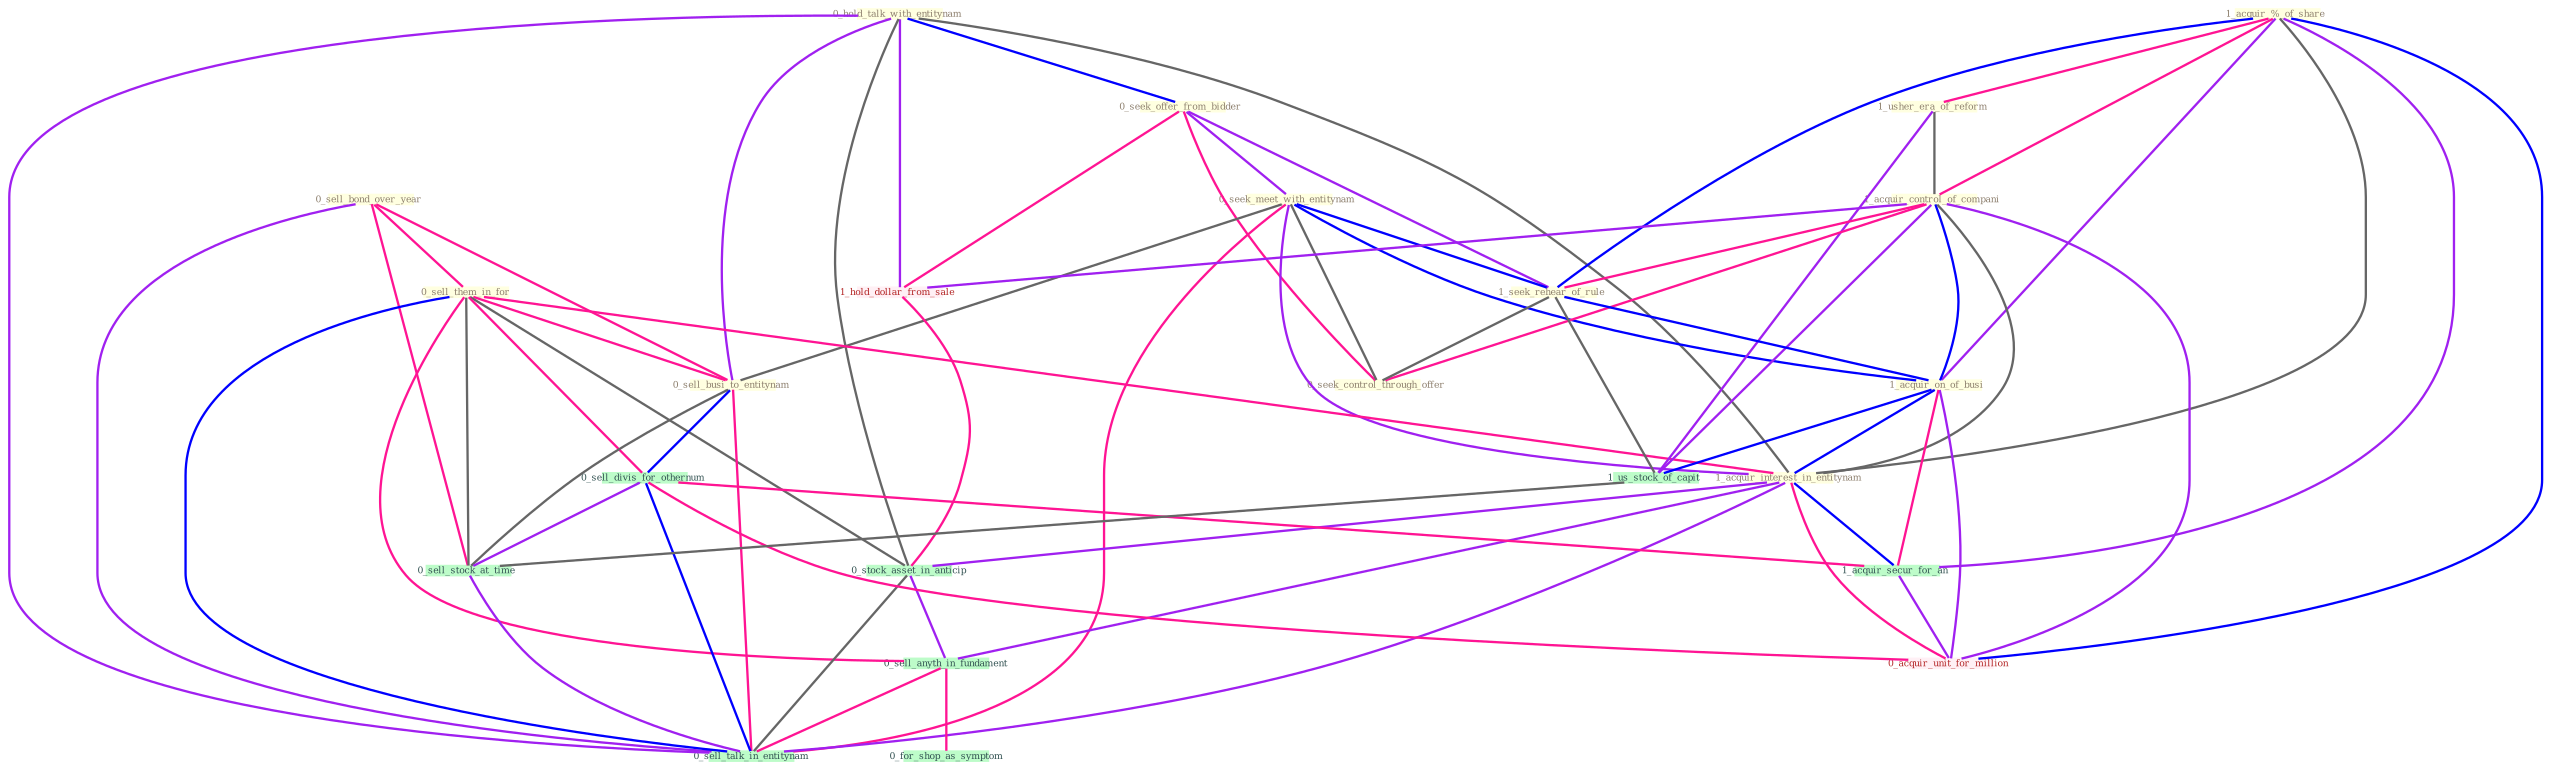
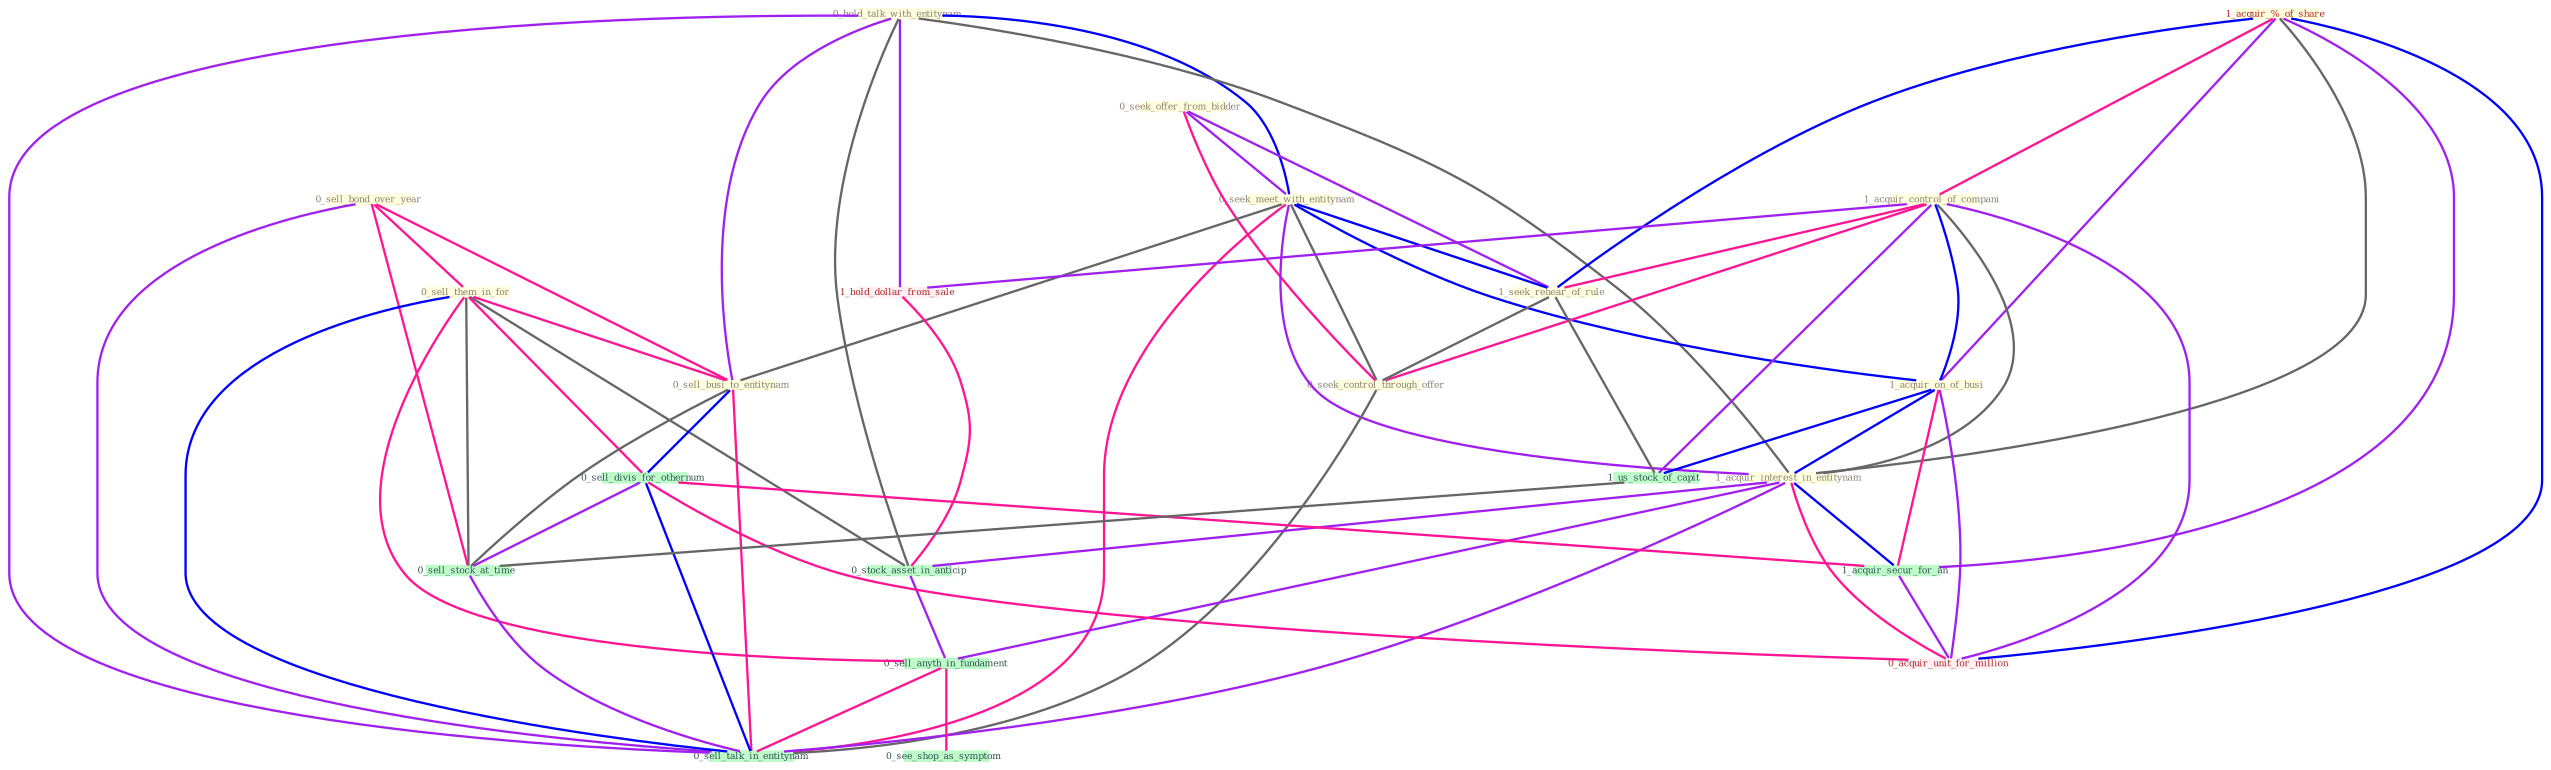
node "1_acquir_%_of_share": fontcolor #8b7d6b -> #b22222
edge "0_hold_talk_with_entitynam" -- "0_seek_offer_from_bidder": now "0_hold_talk_with_entitynam" -- "0_seek_meet_with_entitynam"
node "1_usher_era_of_reform": removed
edge "0_seek_offer_from_bidder" -- "1_hold_dollar_from_sale": removed
edge "1_seek_rehear_of_rule" -- "1_acquir_on_of_busi": removed
edge "0_sell_them_in_for" -- "1_acquir_interest_in_entitynam": removed
edge "0_stock_asset_in_anticip" -- "0_sell_talk_in_entitynam": now "0_seek_control_through_offer" -- "0_sell_talk_in_entitynam"
node "0_for_shop_as_symptom": label "0_for_shop_as_symptom" -> "0_see_shop_as_symptom"
